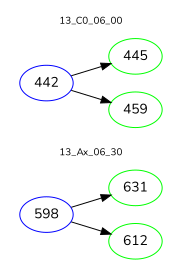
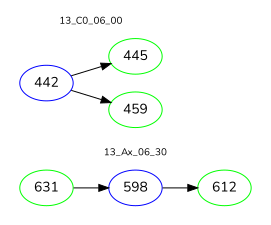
edge "598" -> "631": reversed
